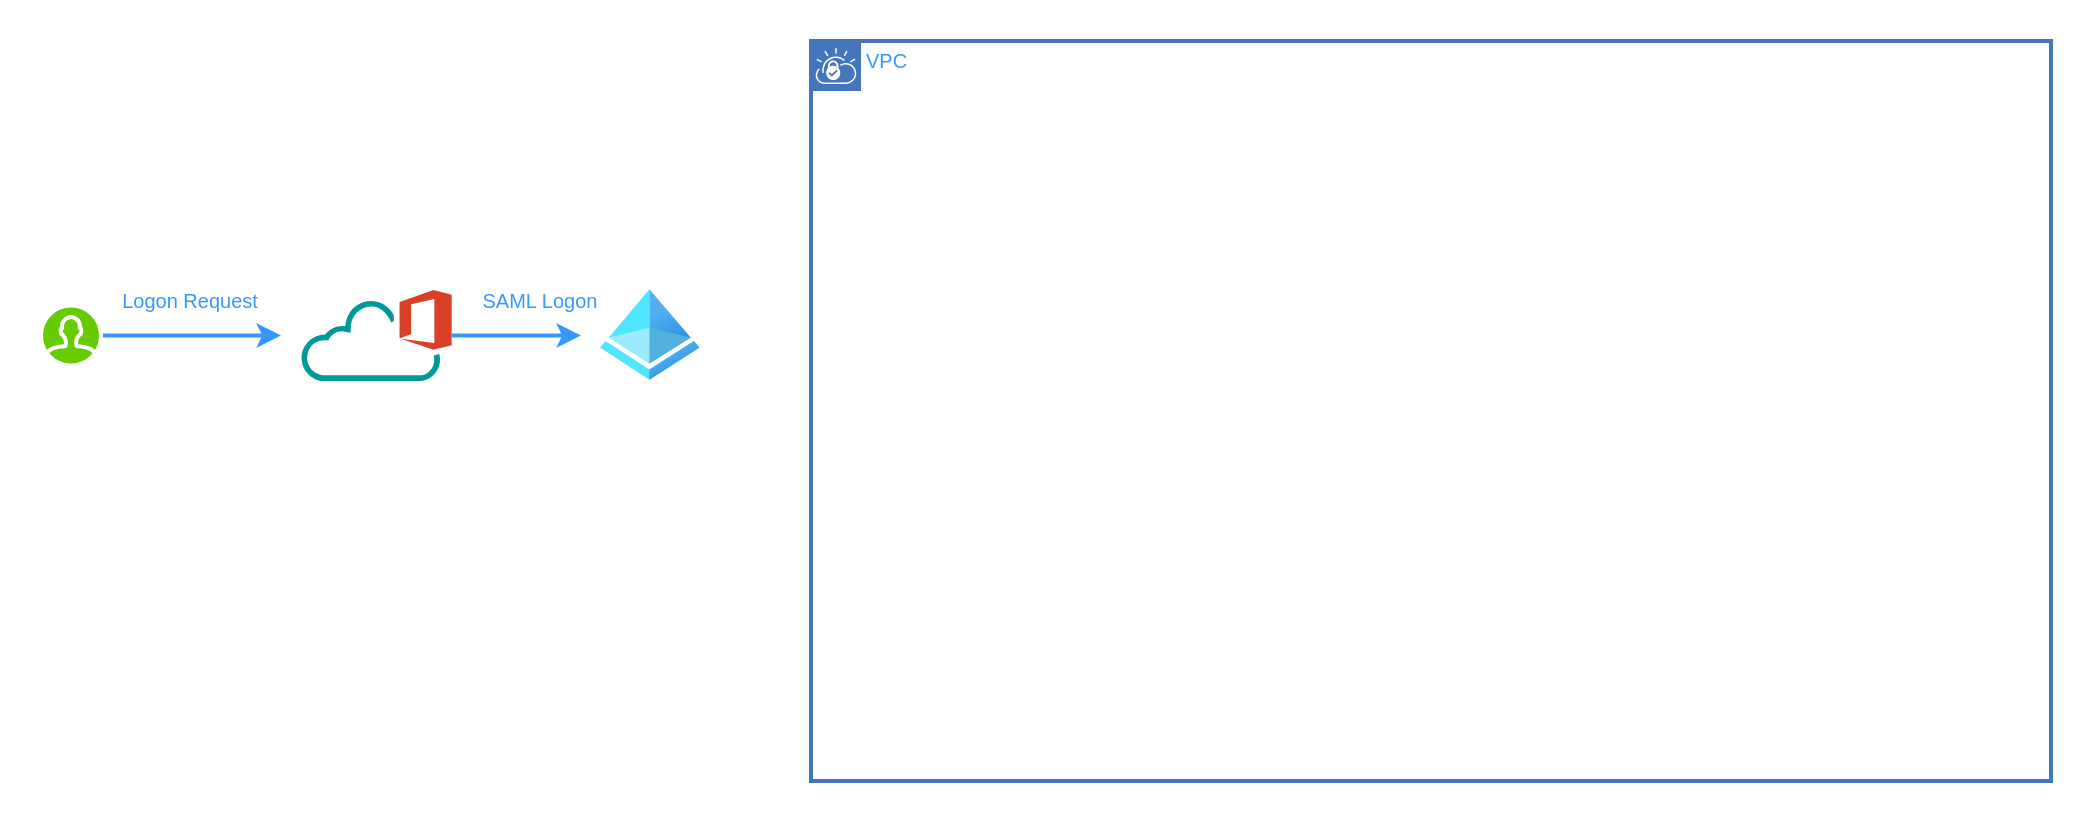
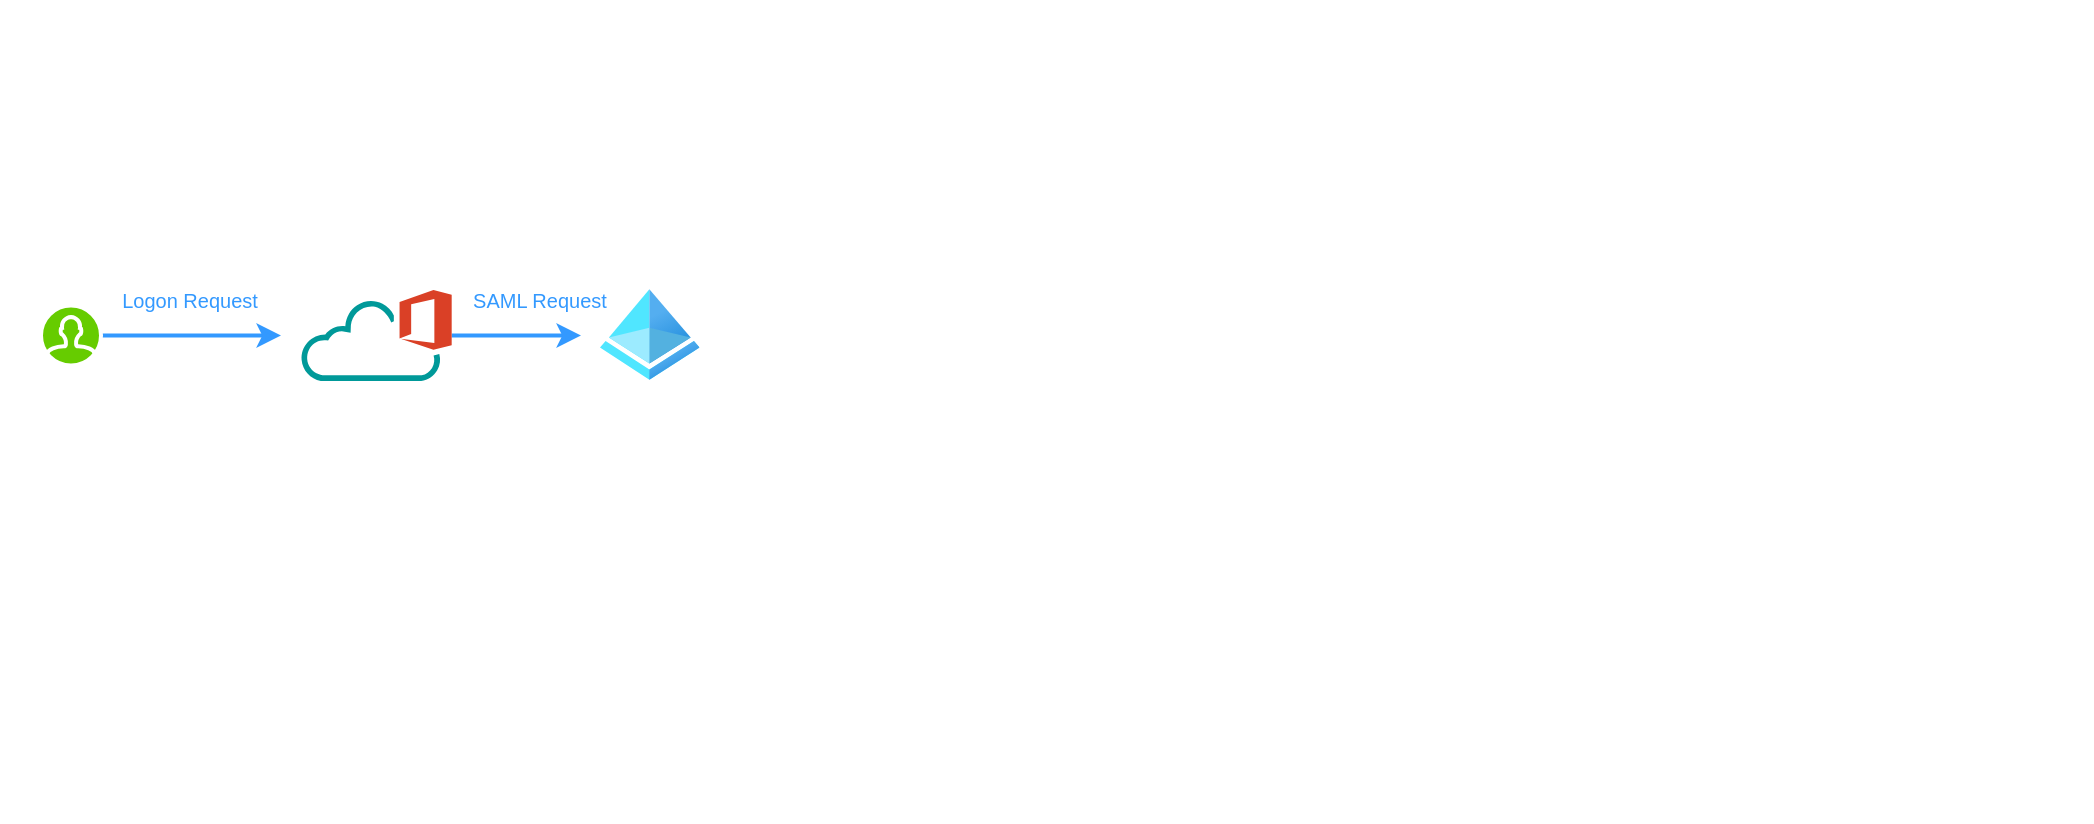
node "SAML Logon": label "SAML Logon" -> "SAML Request"
node "VPC": removed
